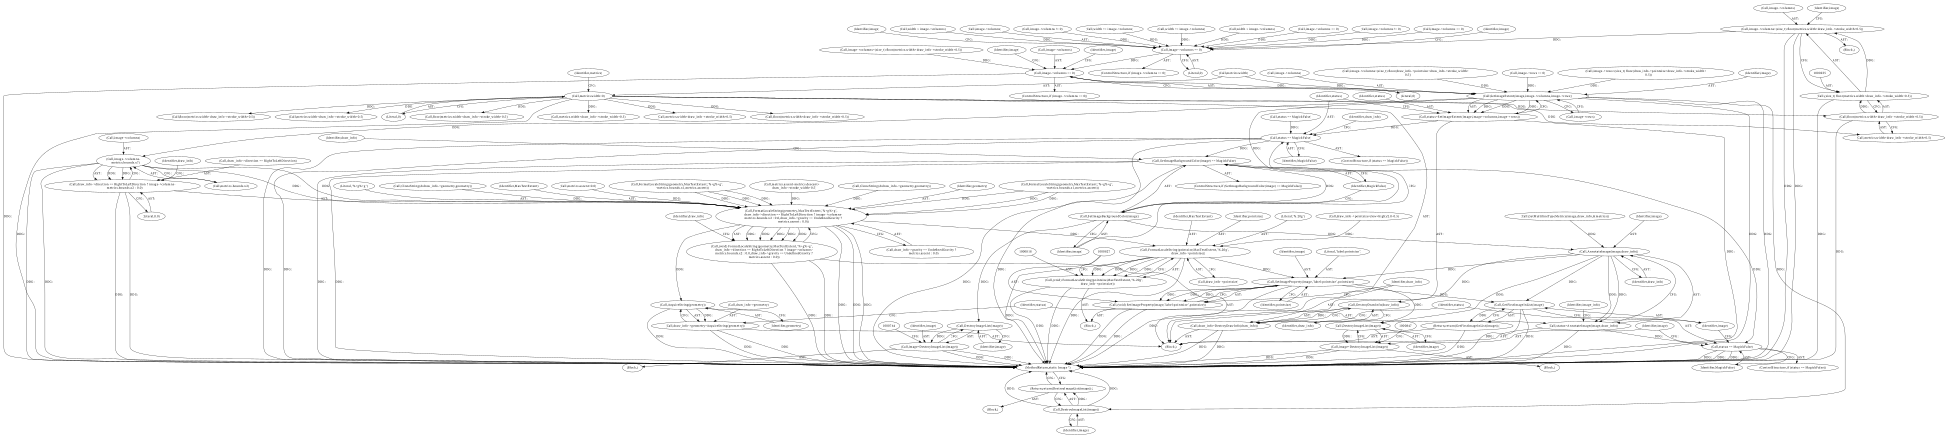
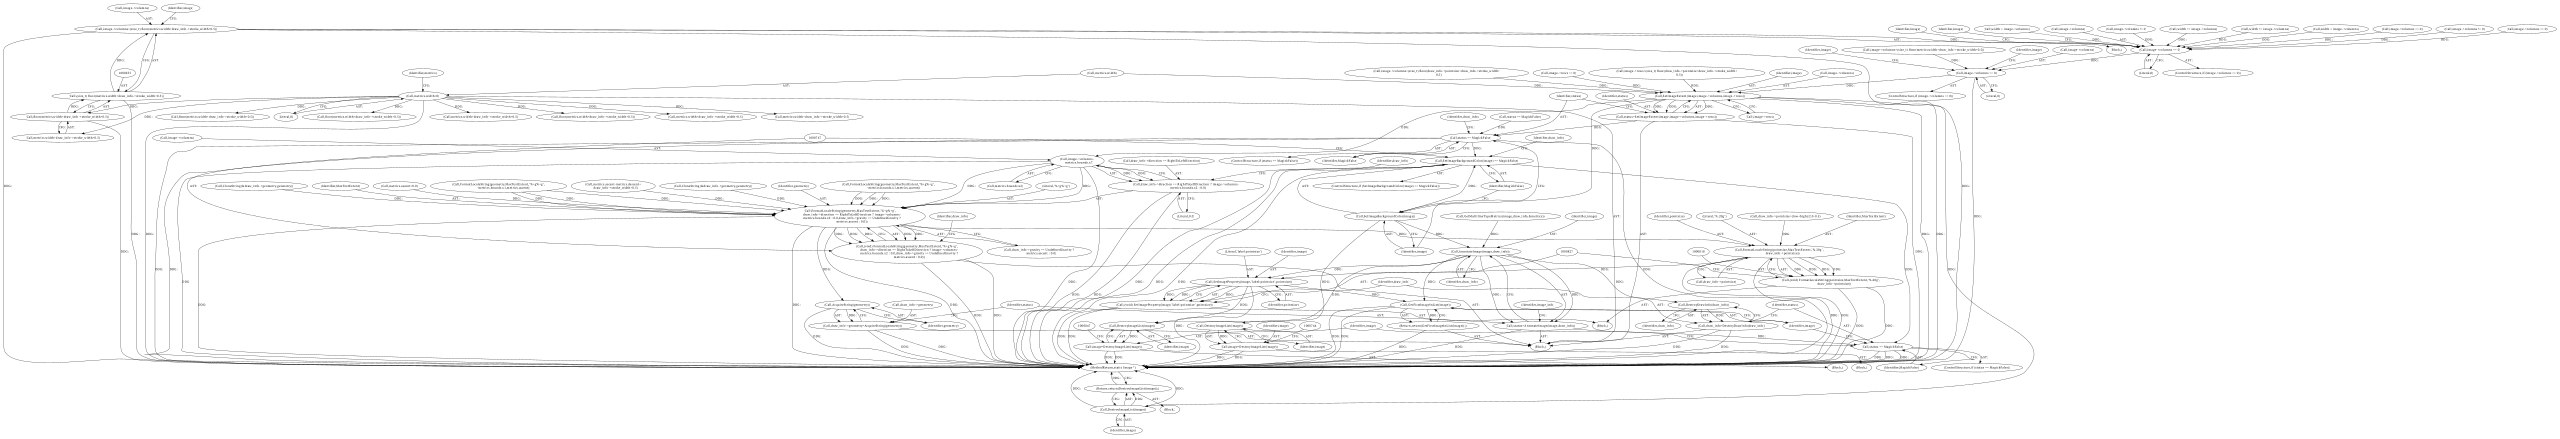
node "1000767": added
edge "(Return,return(DestroyImageList(image));)" -> "(MethodReturn,static Image *)": label "CFG: " -> "DDG: "
